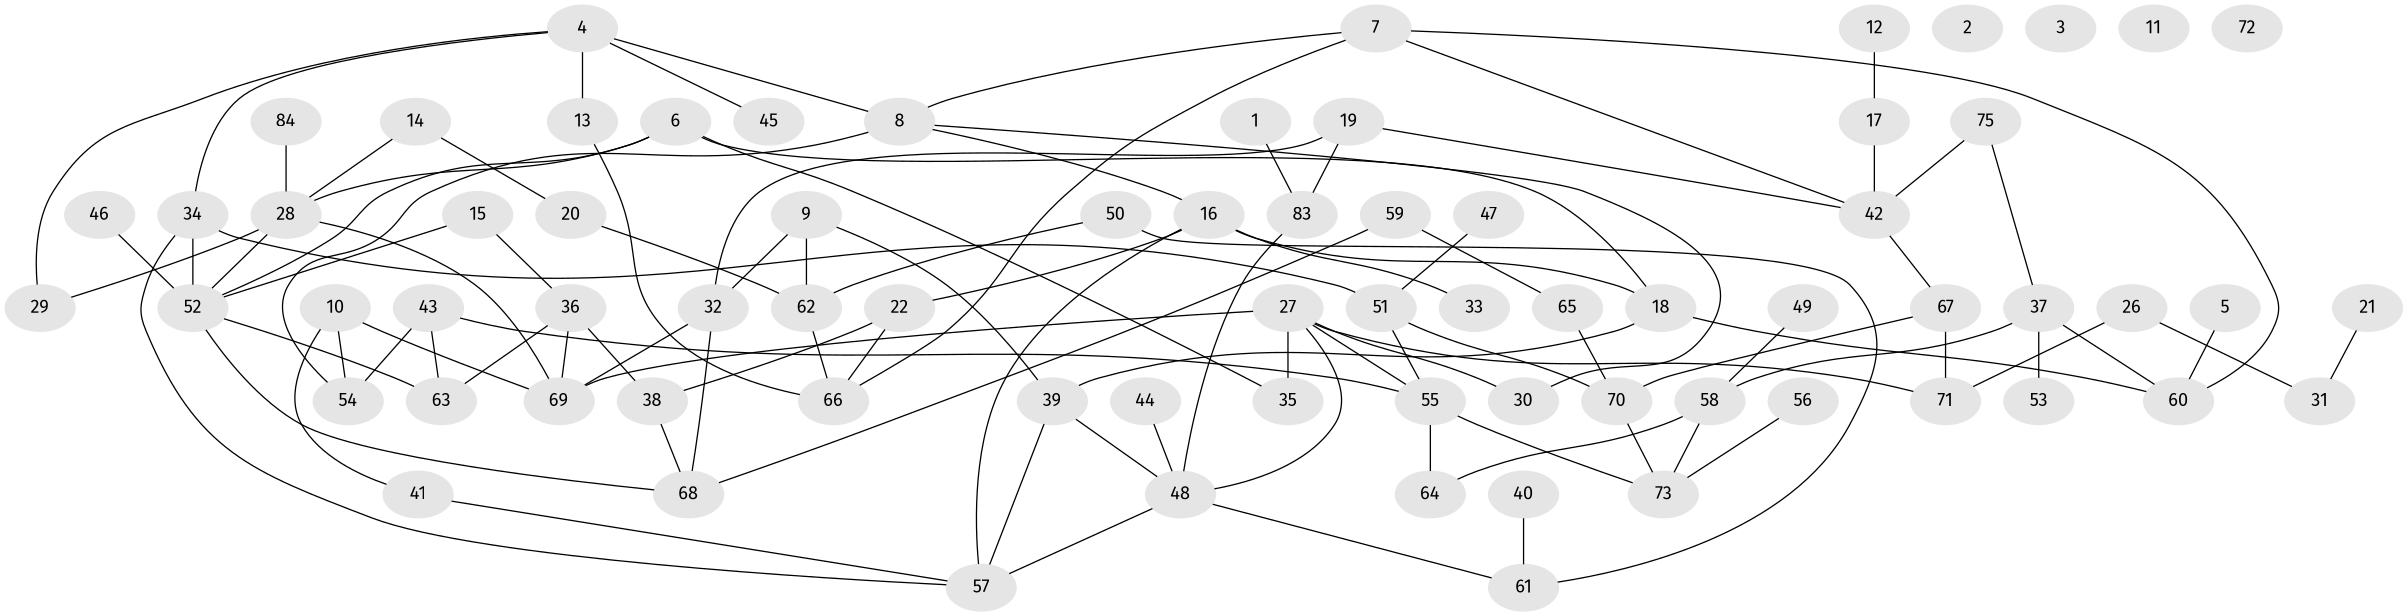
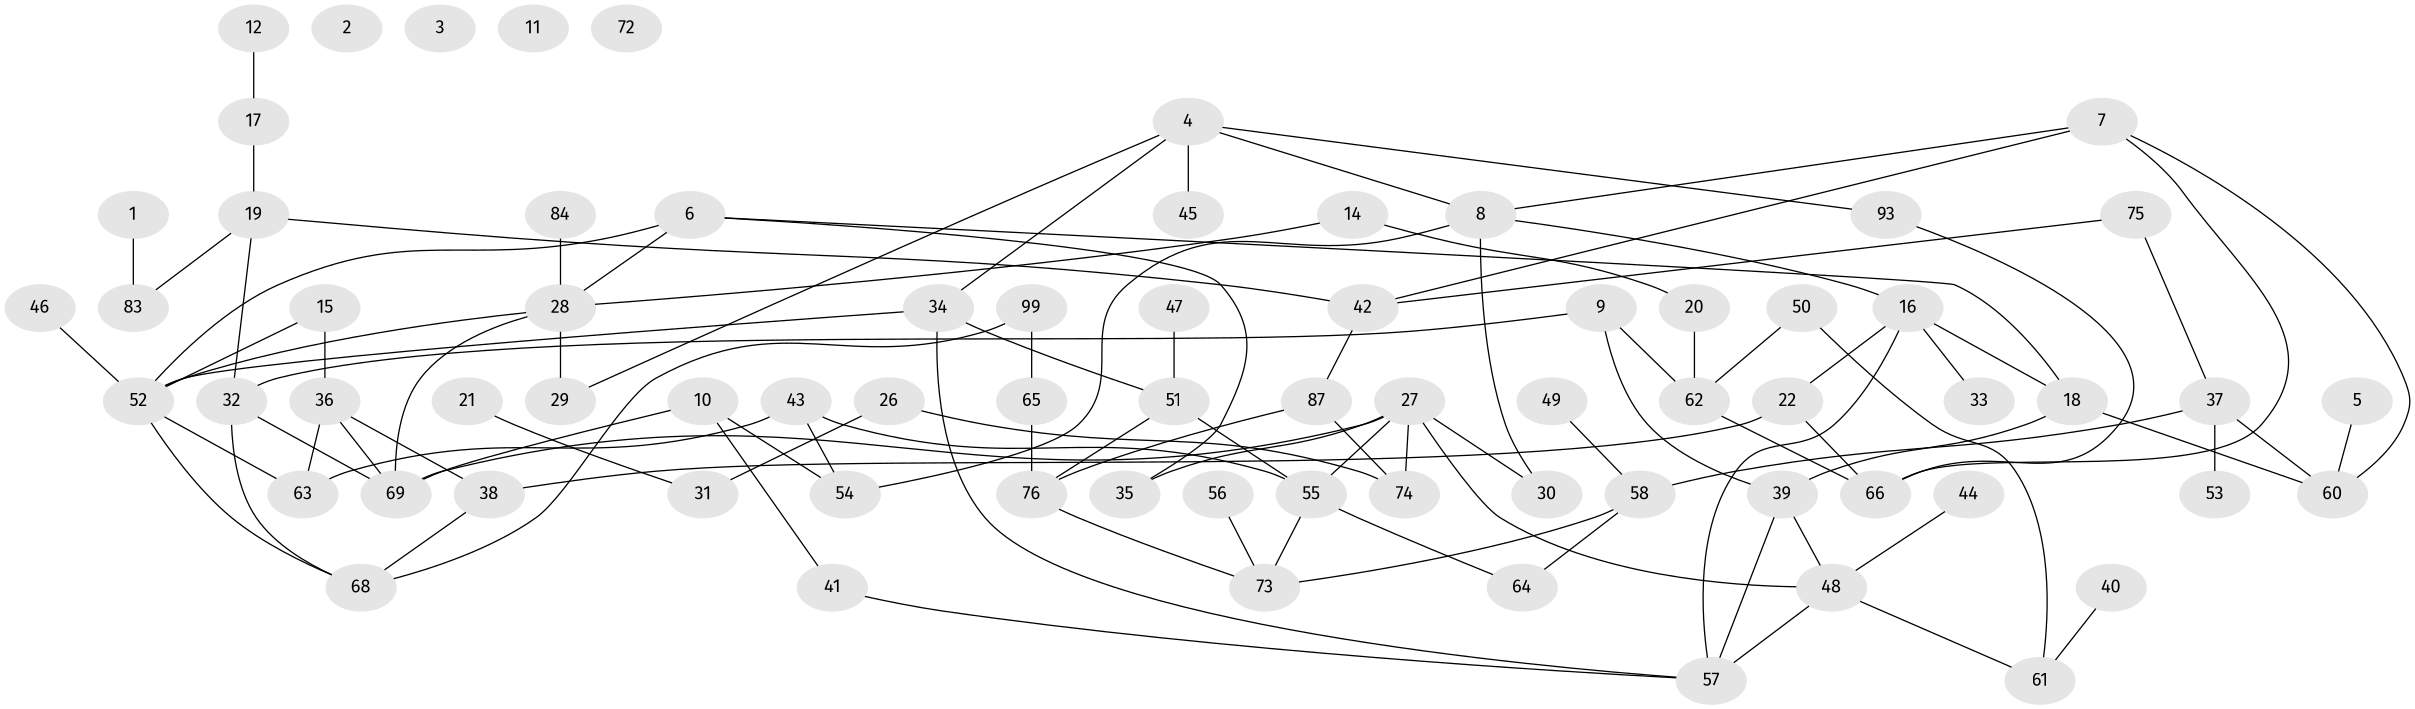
node "13": label "13" -> "93"
edge "17" -- "42": now "17" -- "19"
node "59": label "59" -> "99"
node "67": label "67" -> "87"
edge "83" -- "48": removed
node "70": label "70" -> "76"
node "71": label "71" -> "74"
